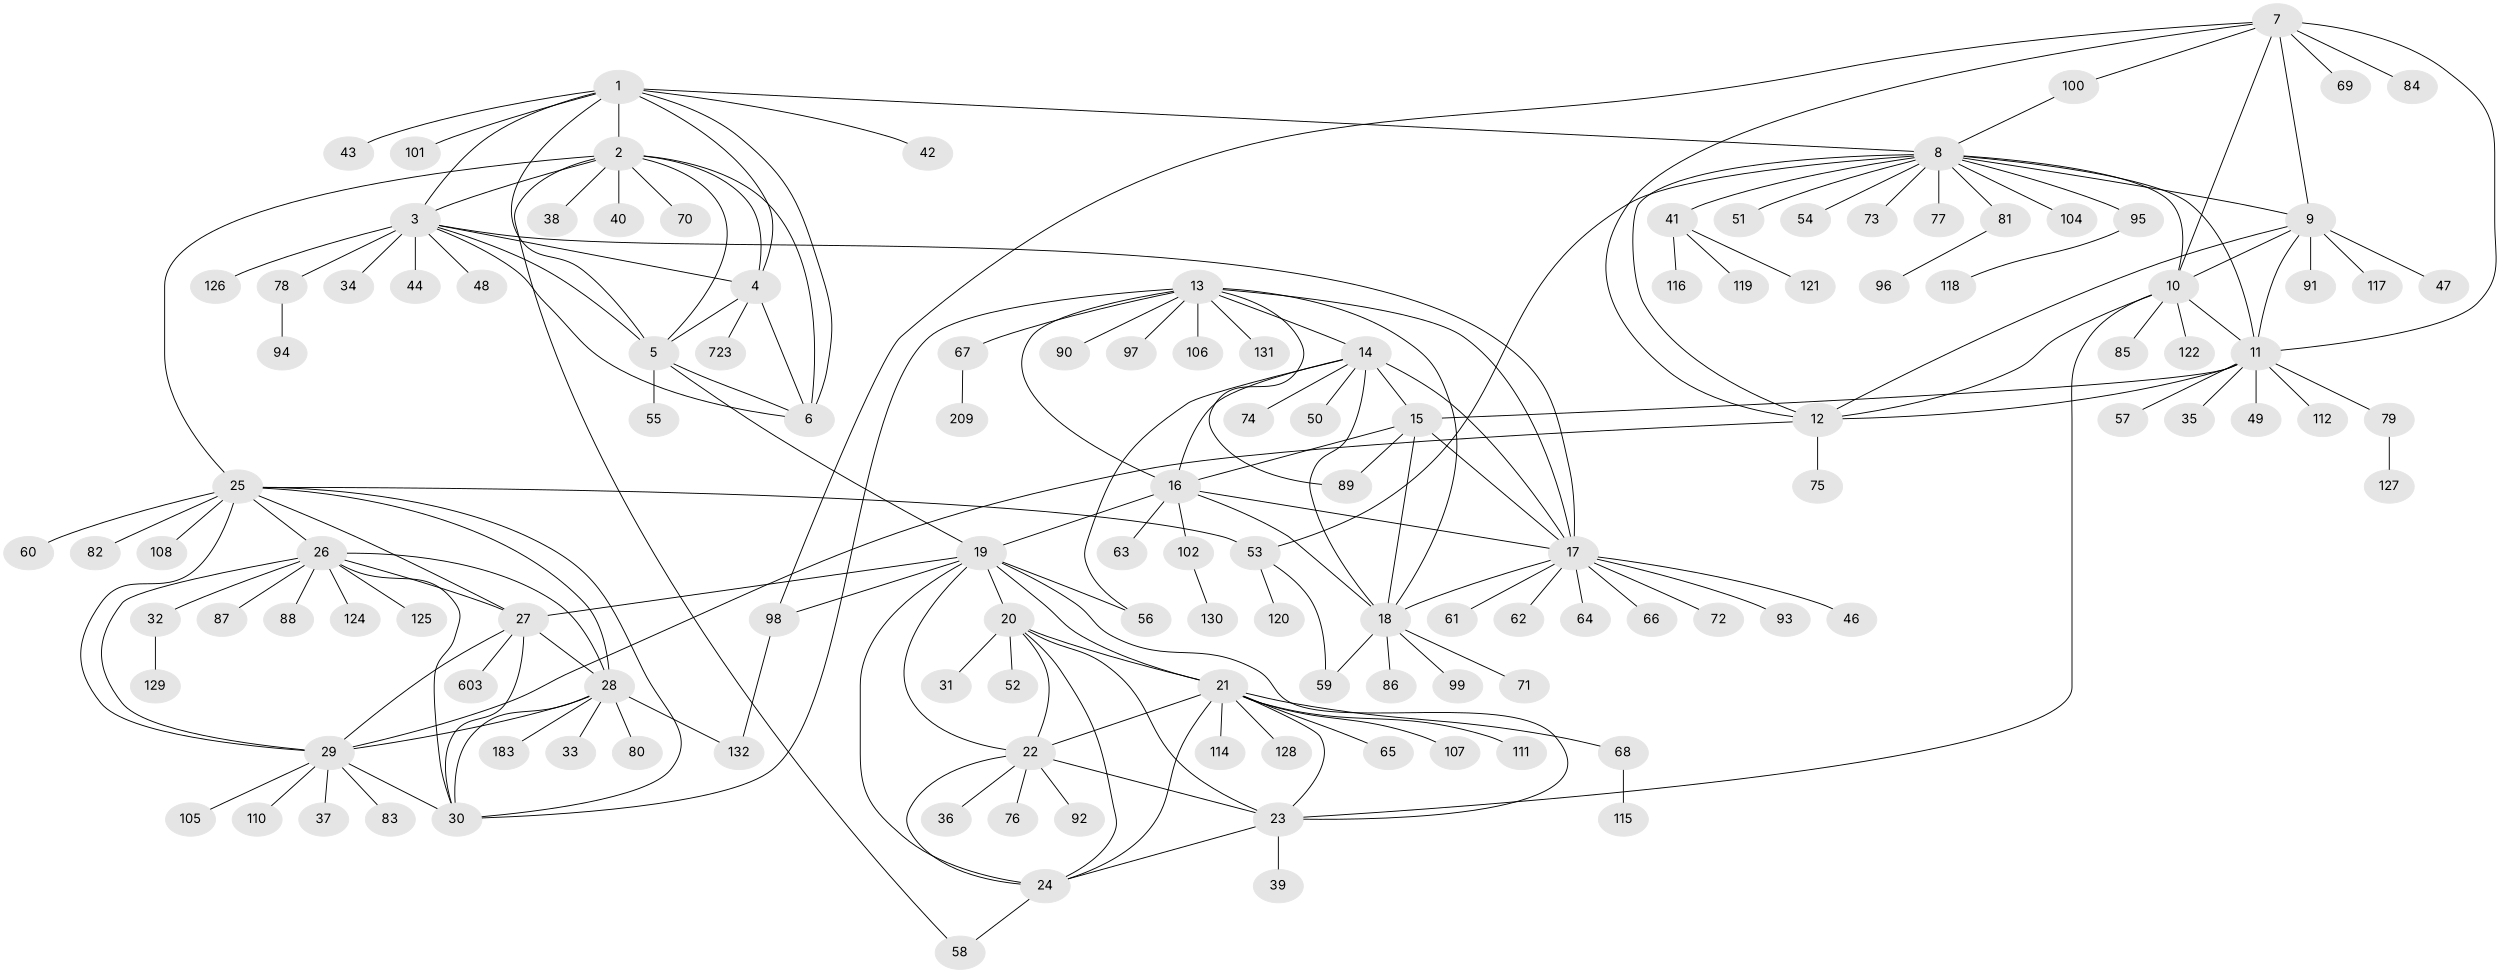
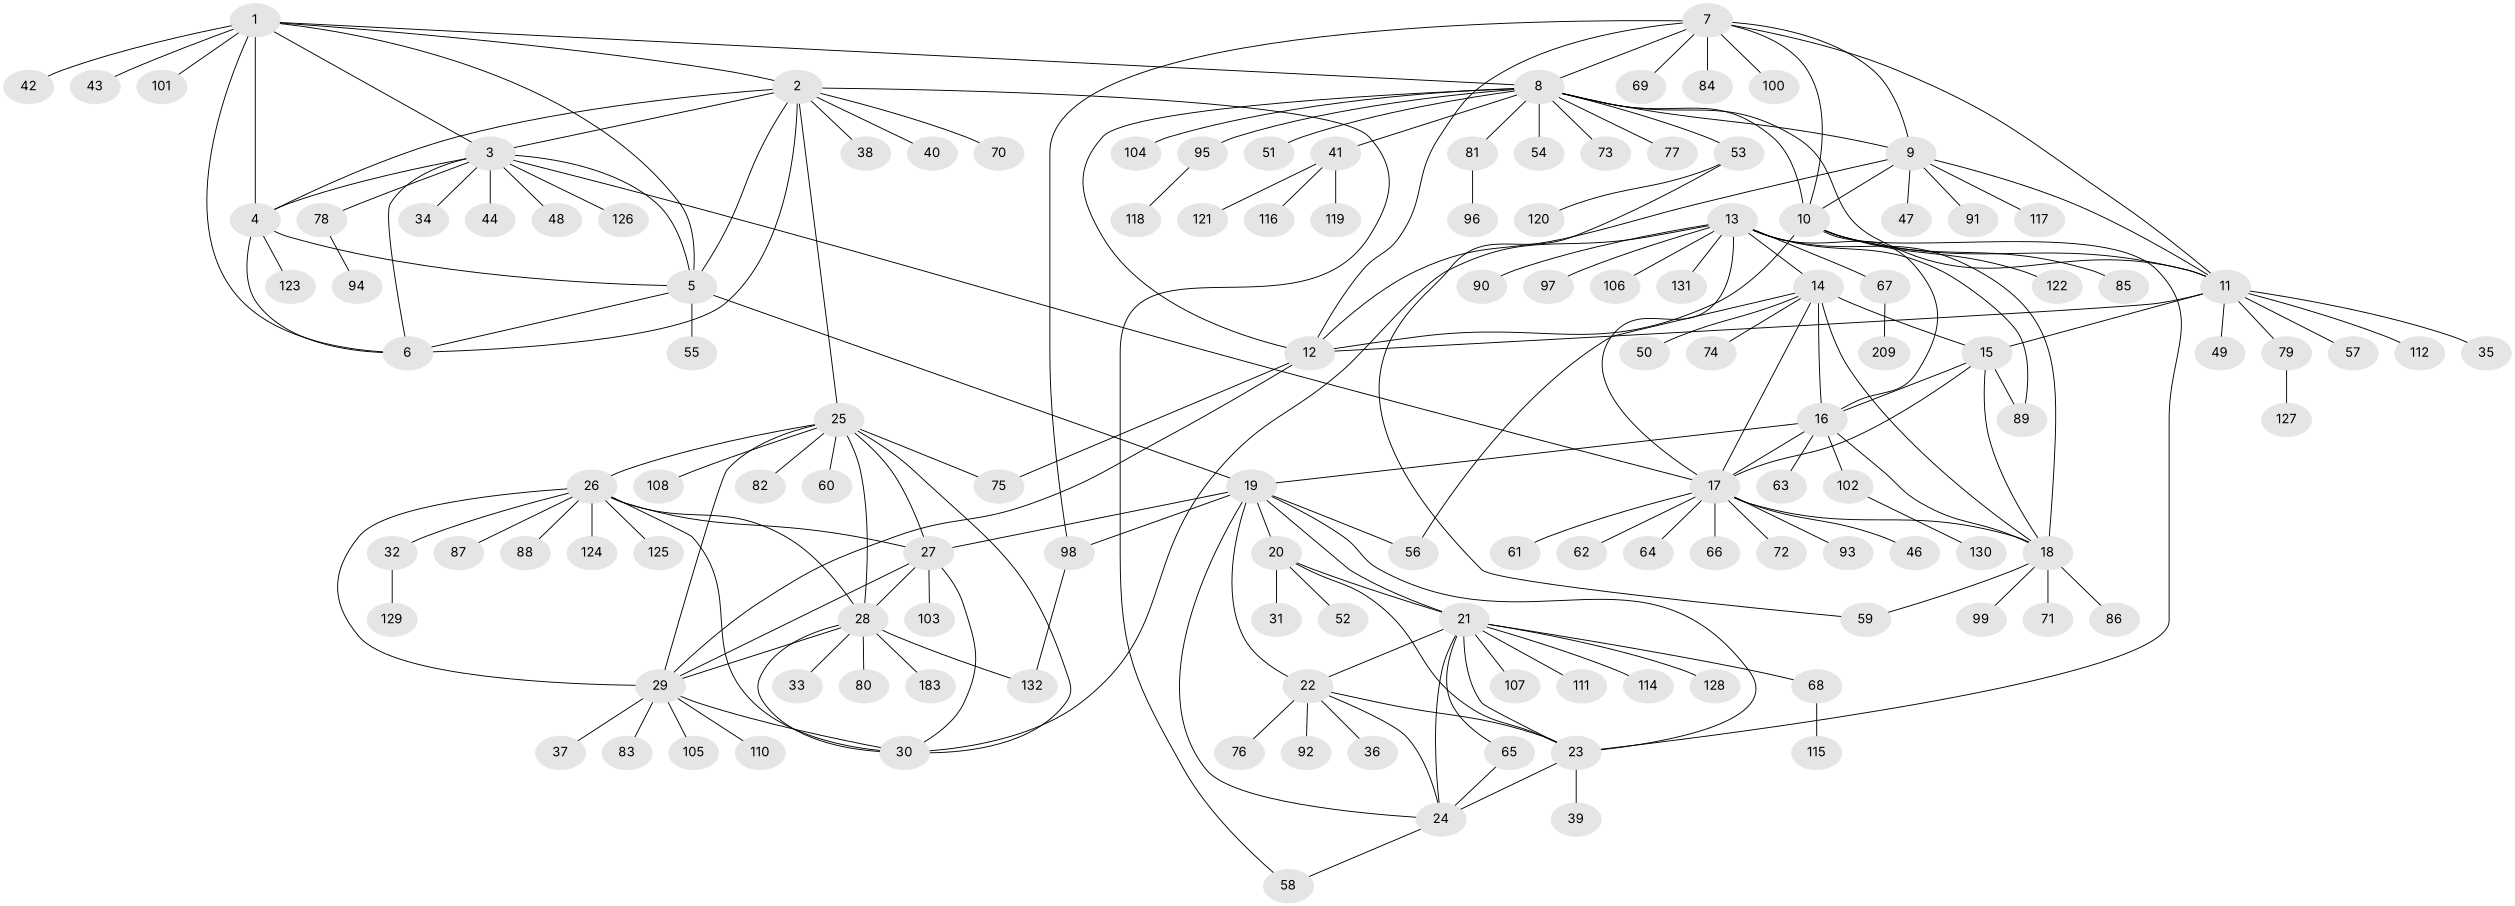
edge "100" -- "8": now "7" -- "8"
node "723": label "723" -> "123"
edge "25" -- "53": now "25" -- "75"
edge "20" -- "22": removed
node "603": label "603" -> "103"
edge "20" -- "24": now "65" -- "24"
